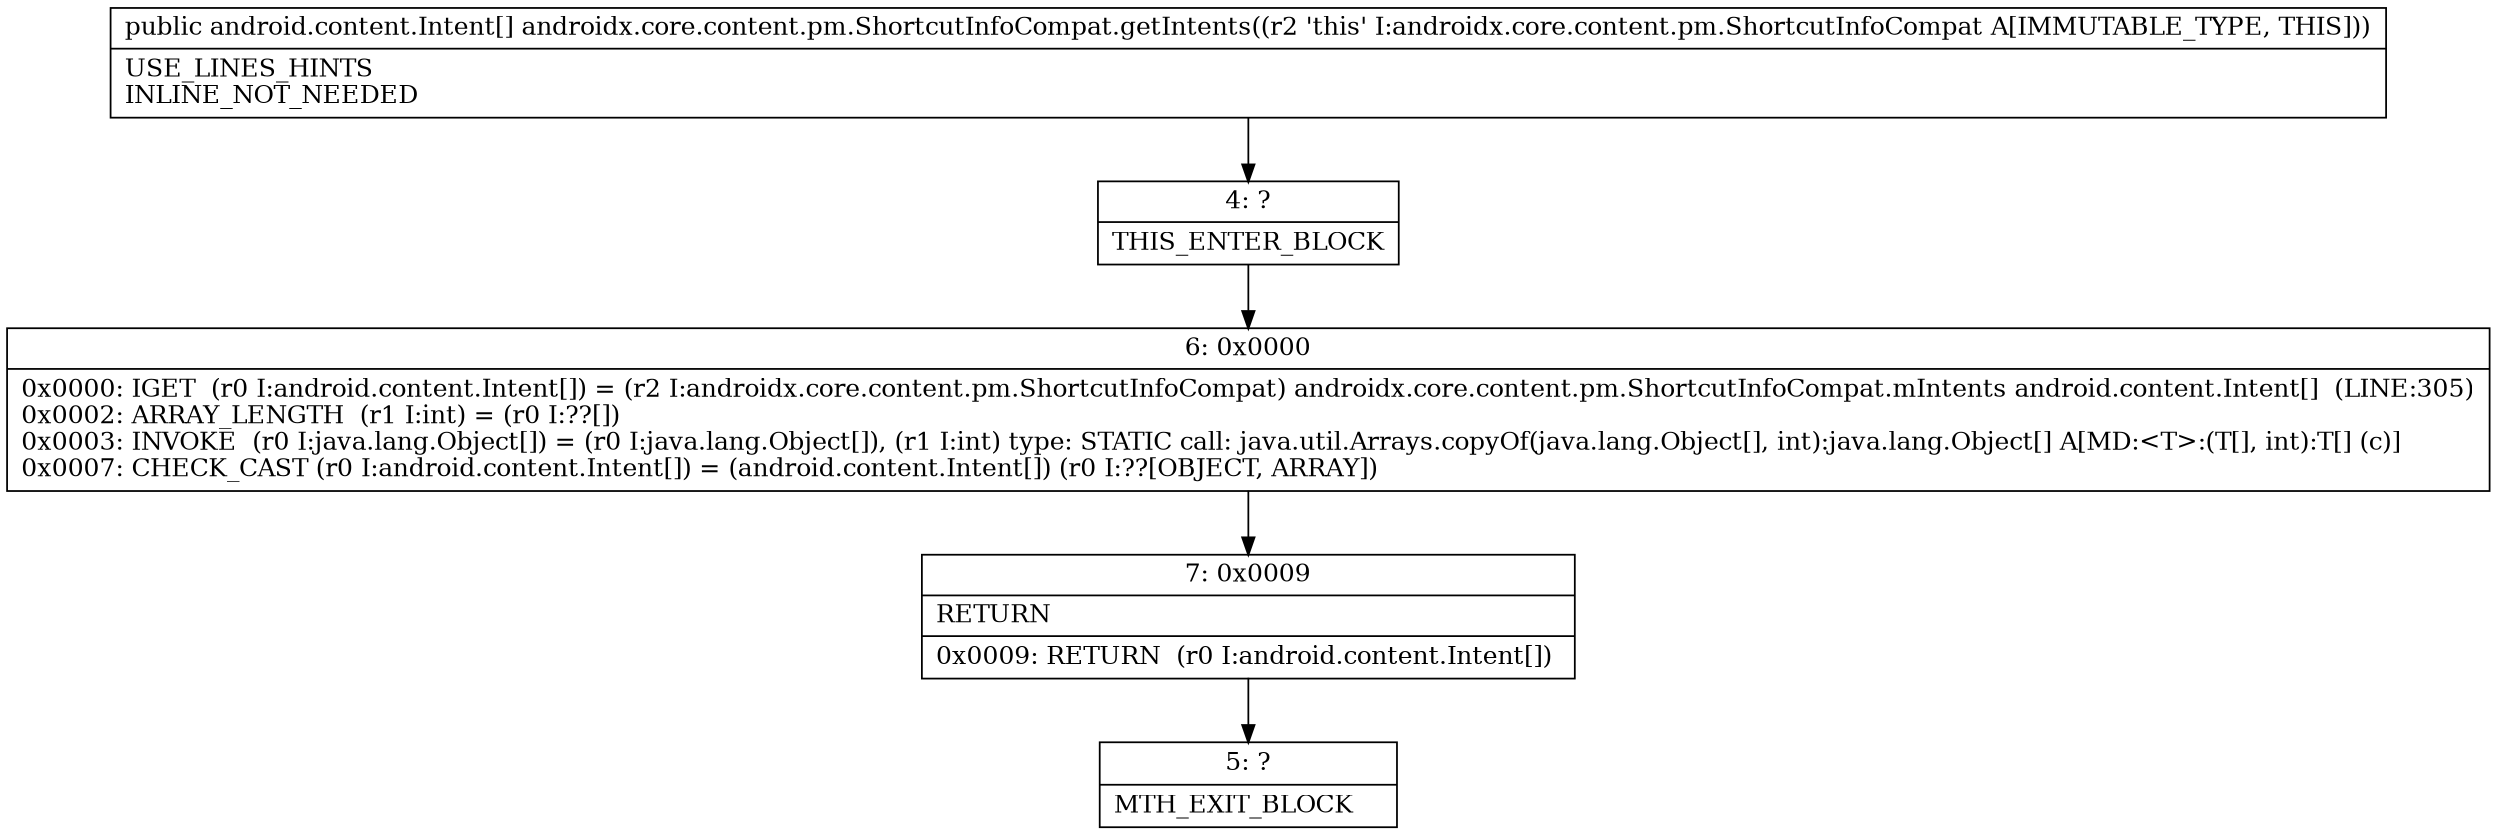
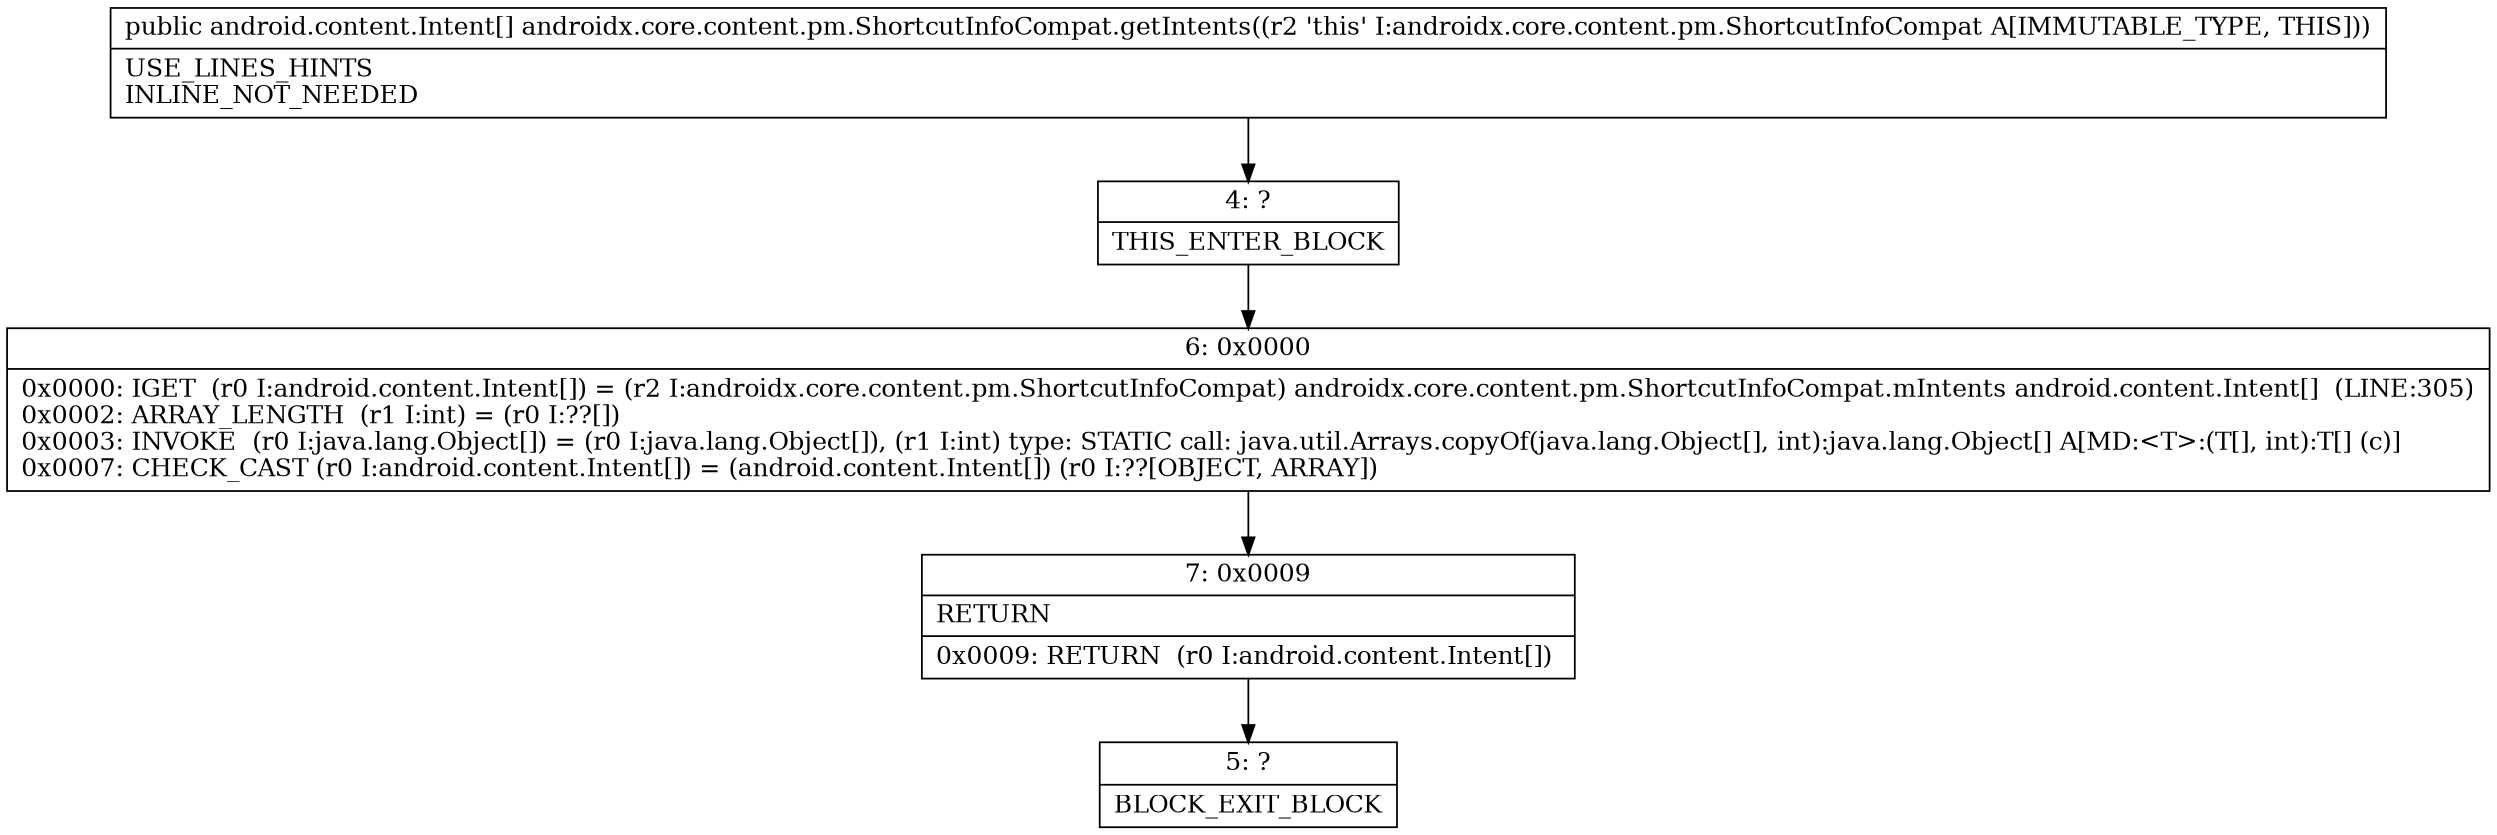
node "5: ?": text "MTH_EXIT_BLOCK" -> "BLOCK_EXIT_BLOCK"
